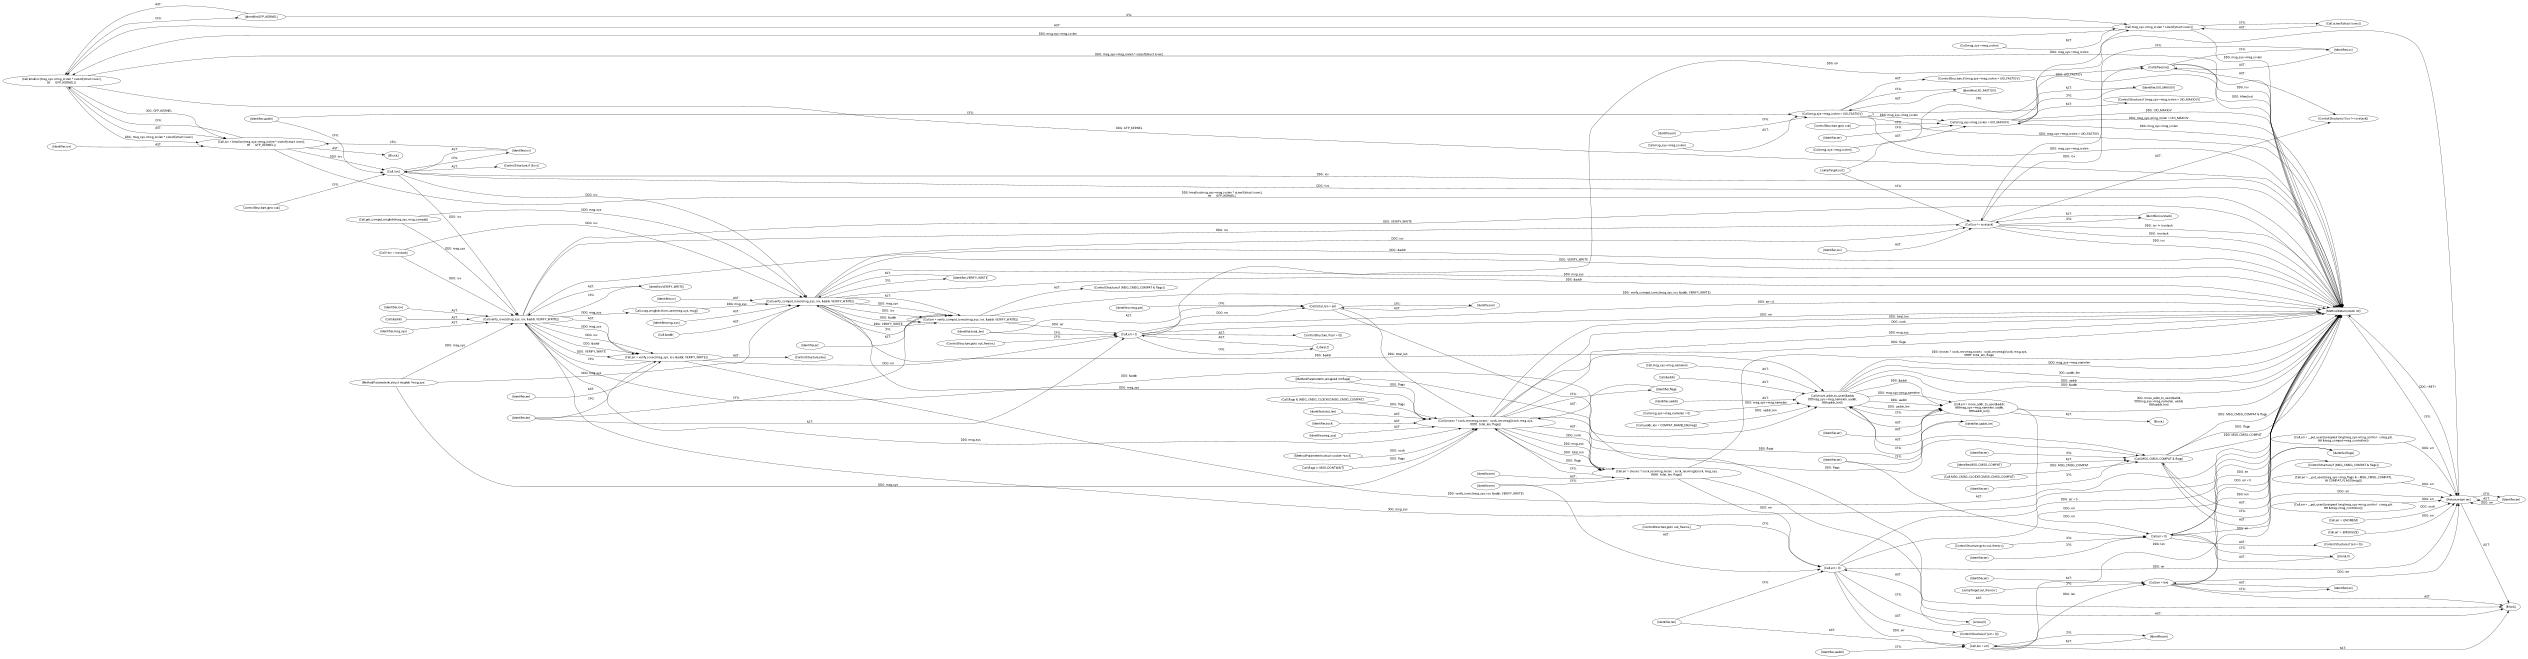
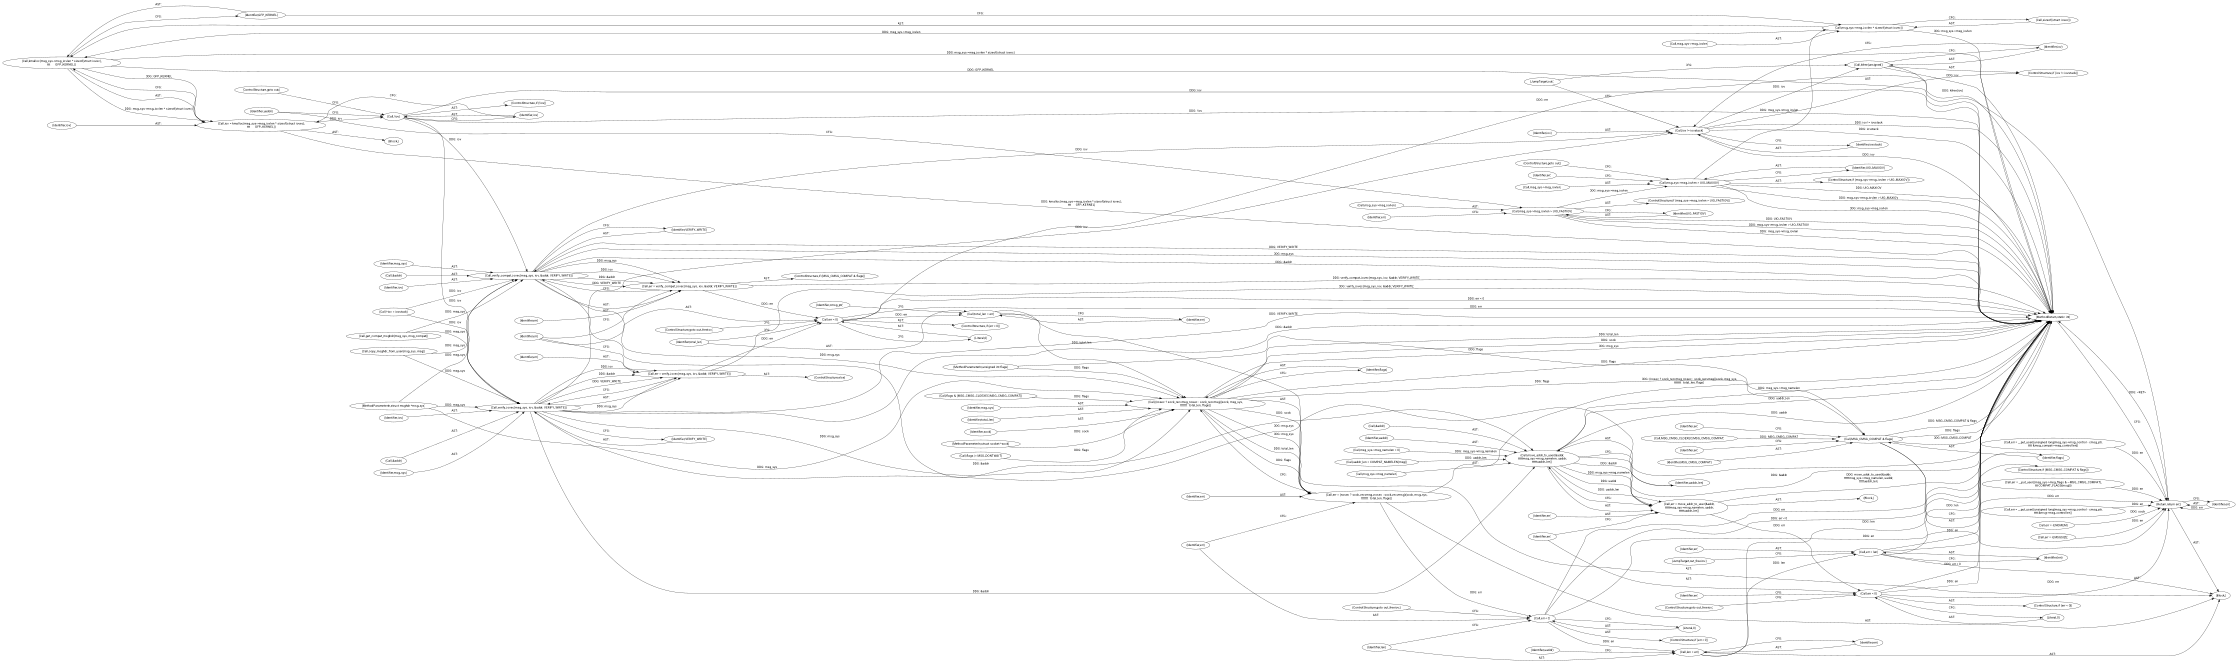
node "(Call,kfree(iov))": label "(Call,kfree(iov))" -> "(Call,kfree(unsigned))"
edge "(Call,verify_iovec(msg_sys, iov, &addr, VERIFY_WRITE))" -> "(Call,copy_msghdr_from_user(msg_sys, msg))": reversed
